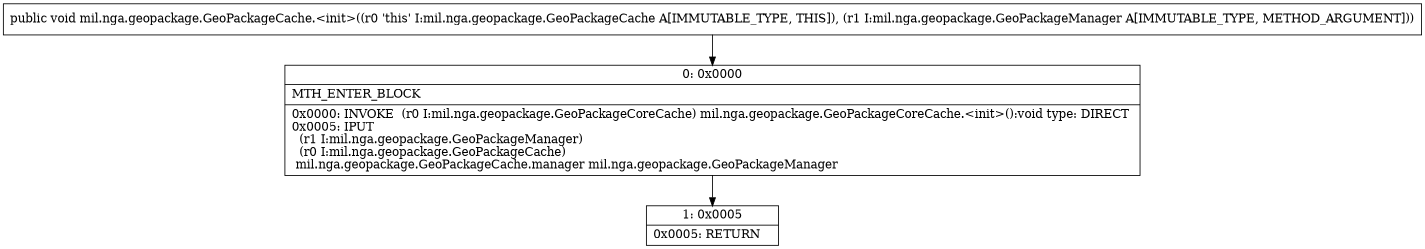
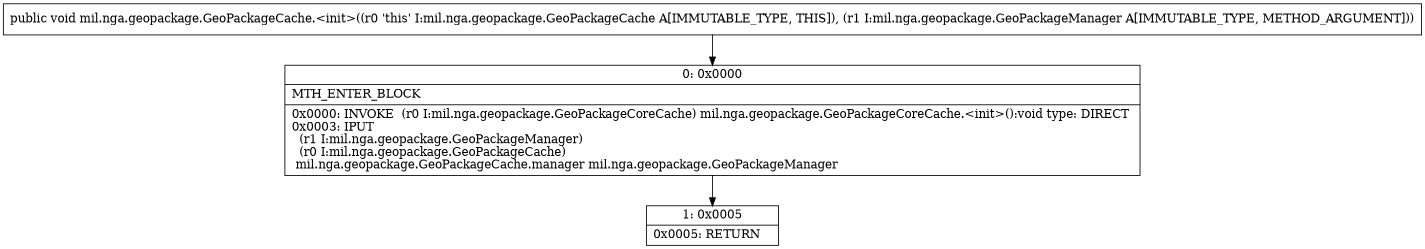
node "0: 0x0000": text "0x0005: IPUT" -> "0x0003: IPUT"
